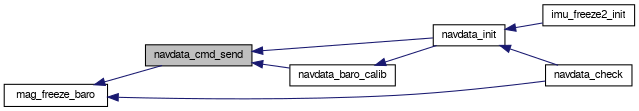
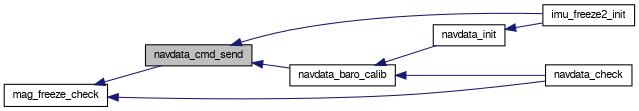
edge "navdata_init" -> "navdata_cmd_send": now "imu_freeze2_init" -> "navdata_cmd_send"
edge "navdata_check" -> "navdata_init": now "navdata_check" -> "navdata_baro_calib"
node "mag_freeze_baro": label "mag_freeze_baro" -> "mag_freeze_check"
